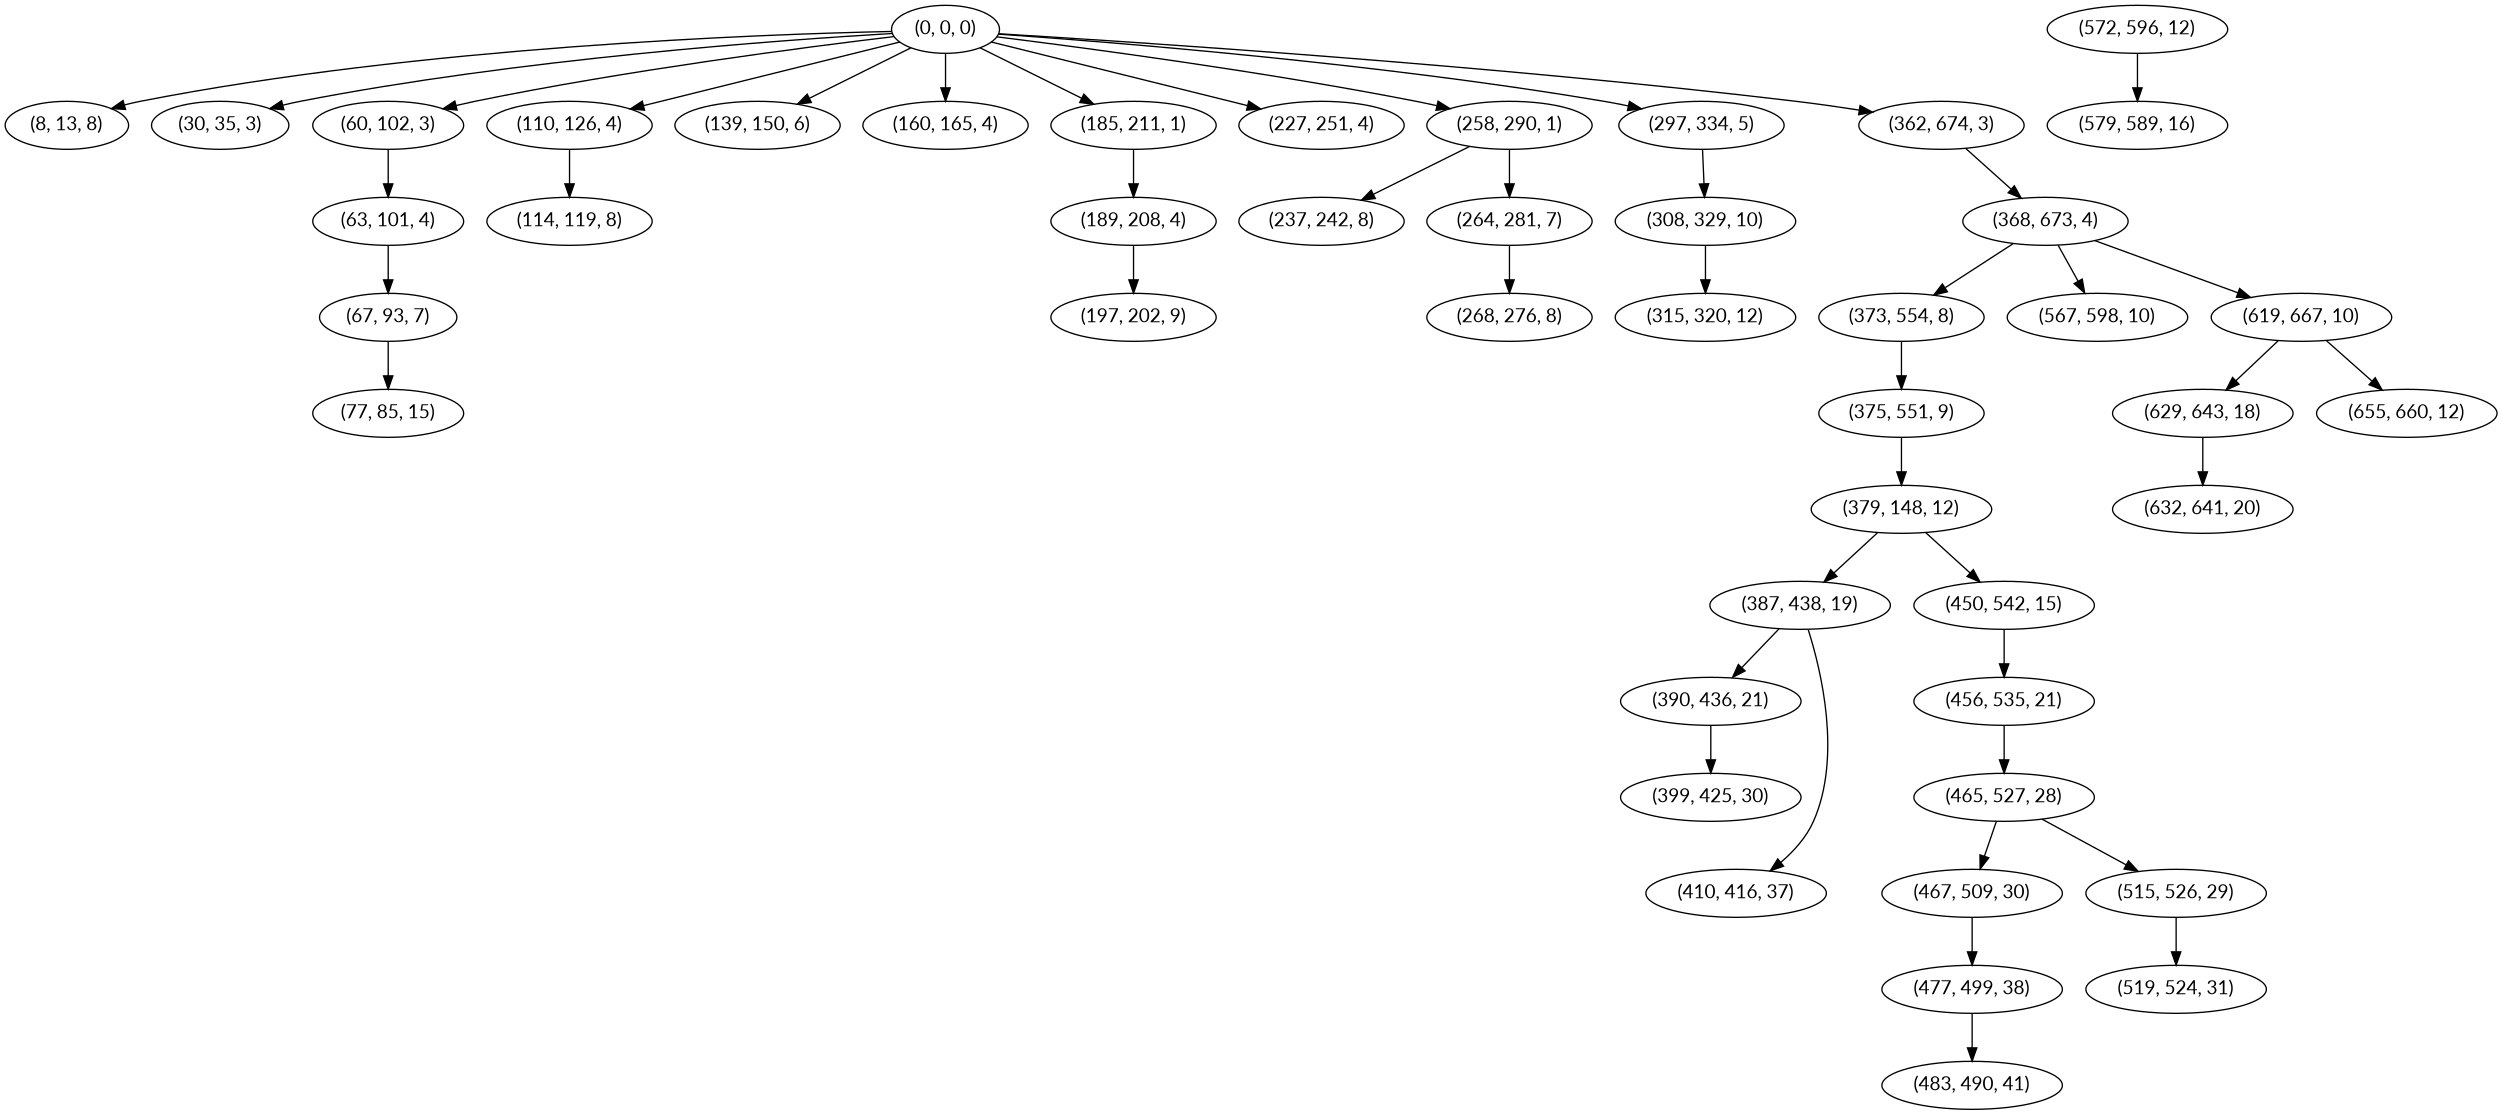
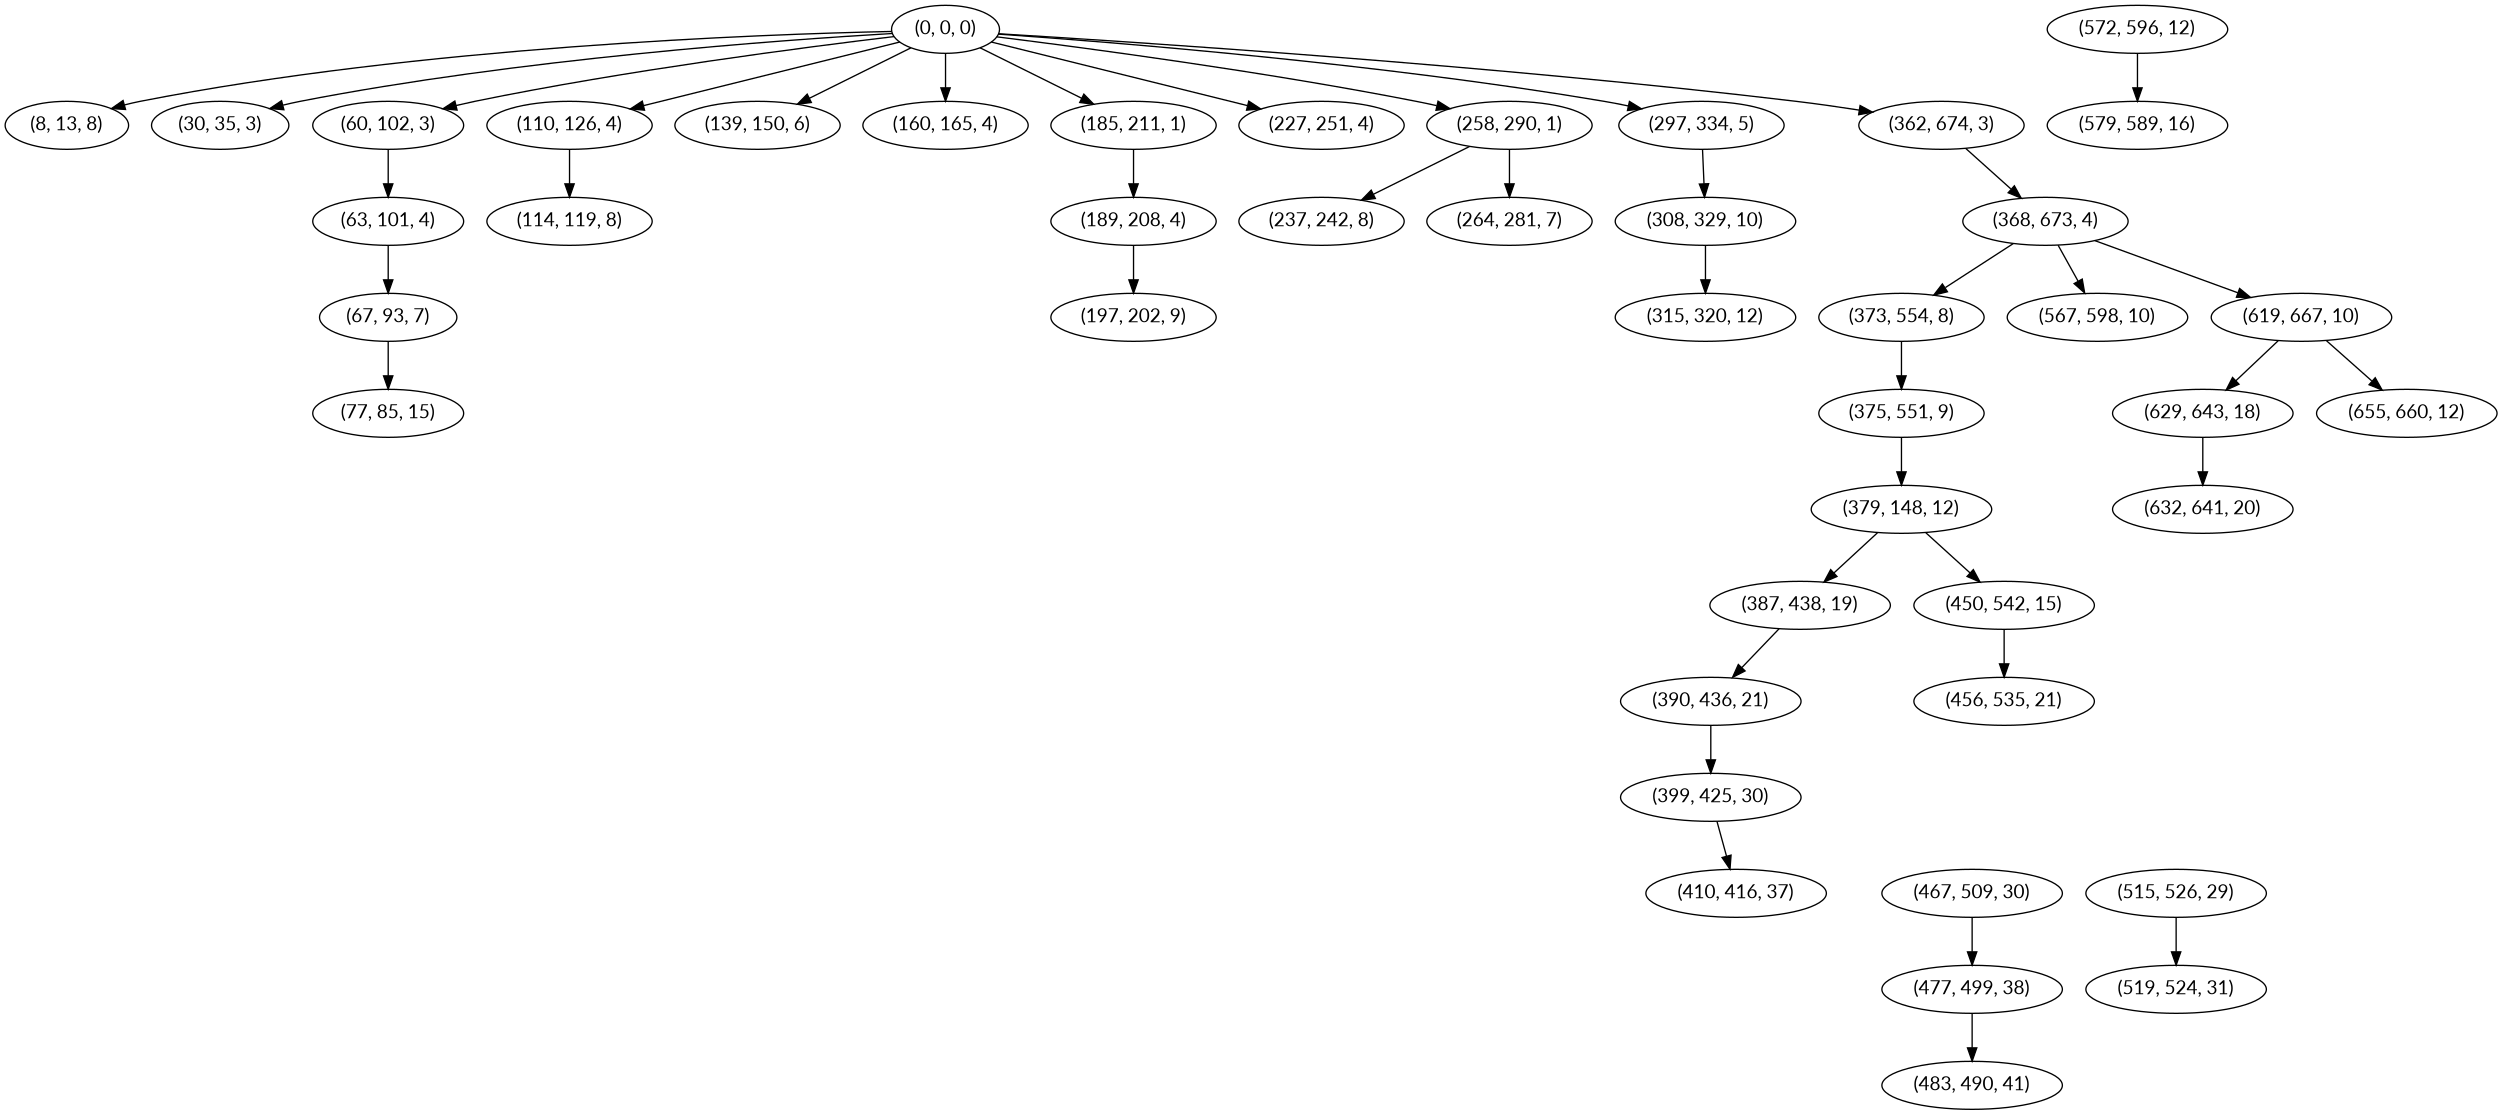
node "(268, 276, 8)": removed
edge "(387, 438, 19)" -> "(410, 416, 37)": now "(399, 425, 30)" -> "(410, 416, 37)"
node "(465, 527, 28)": removed
